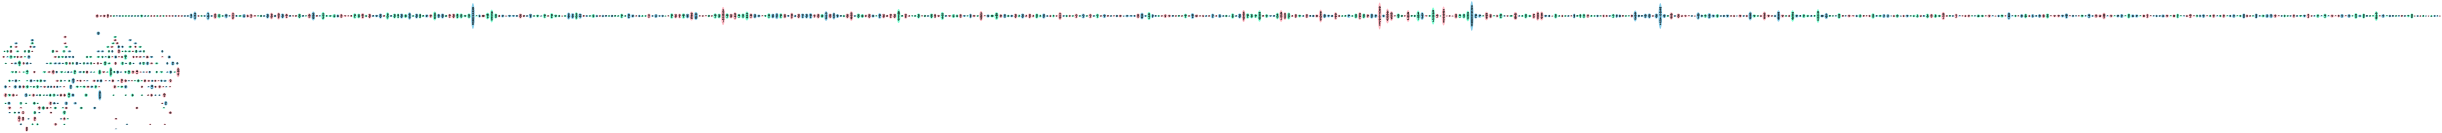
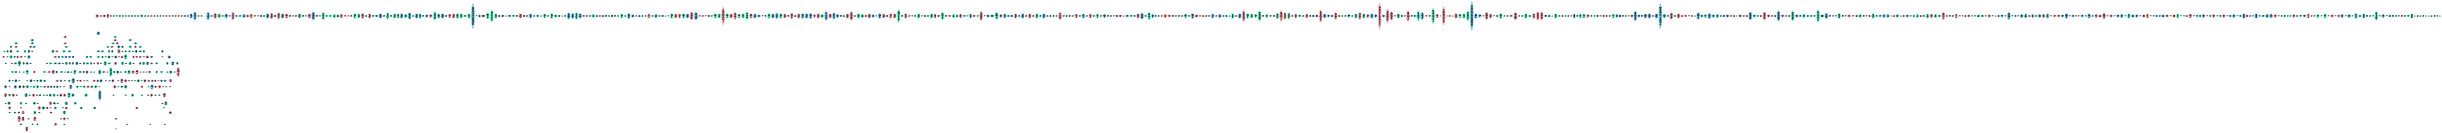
node "# 0x909 JUMPDEST PUSHX Data JUMP": removed
